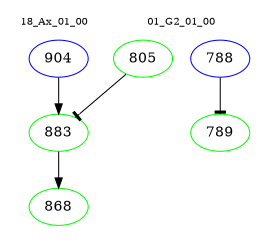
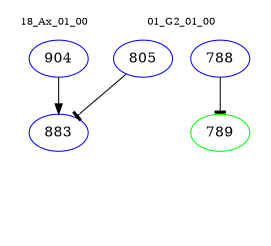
node "805": color green -> blue
node "883": color green -> blue
node "868": removed
